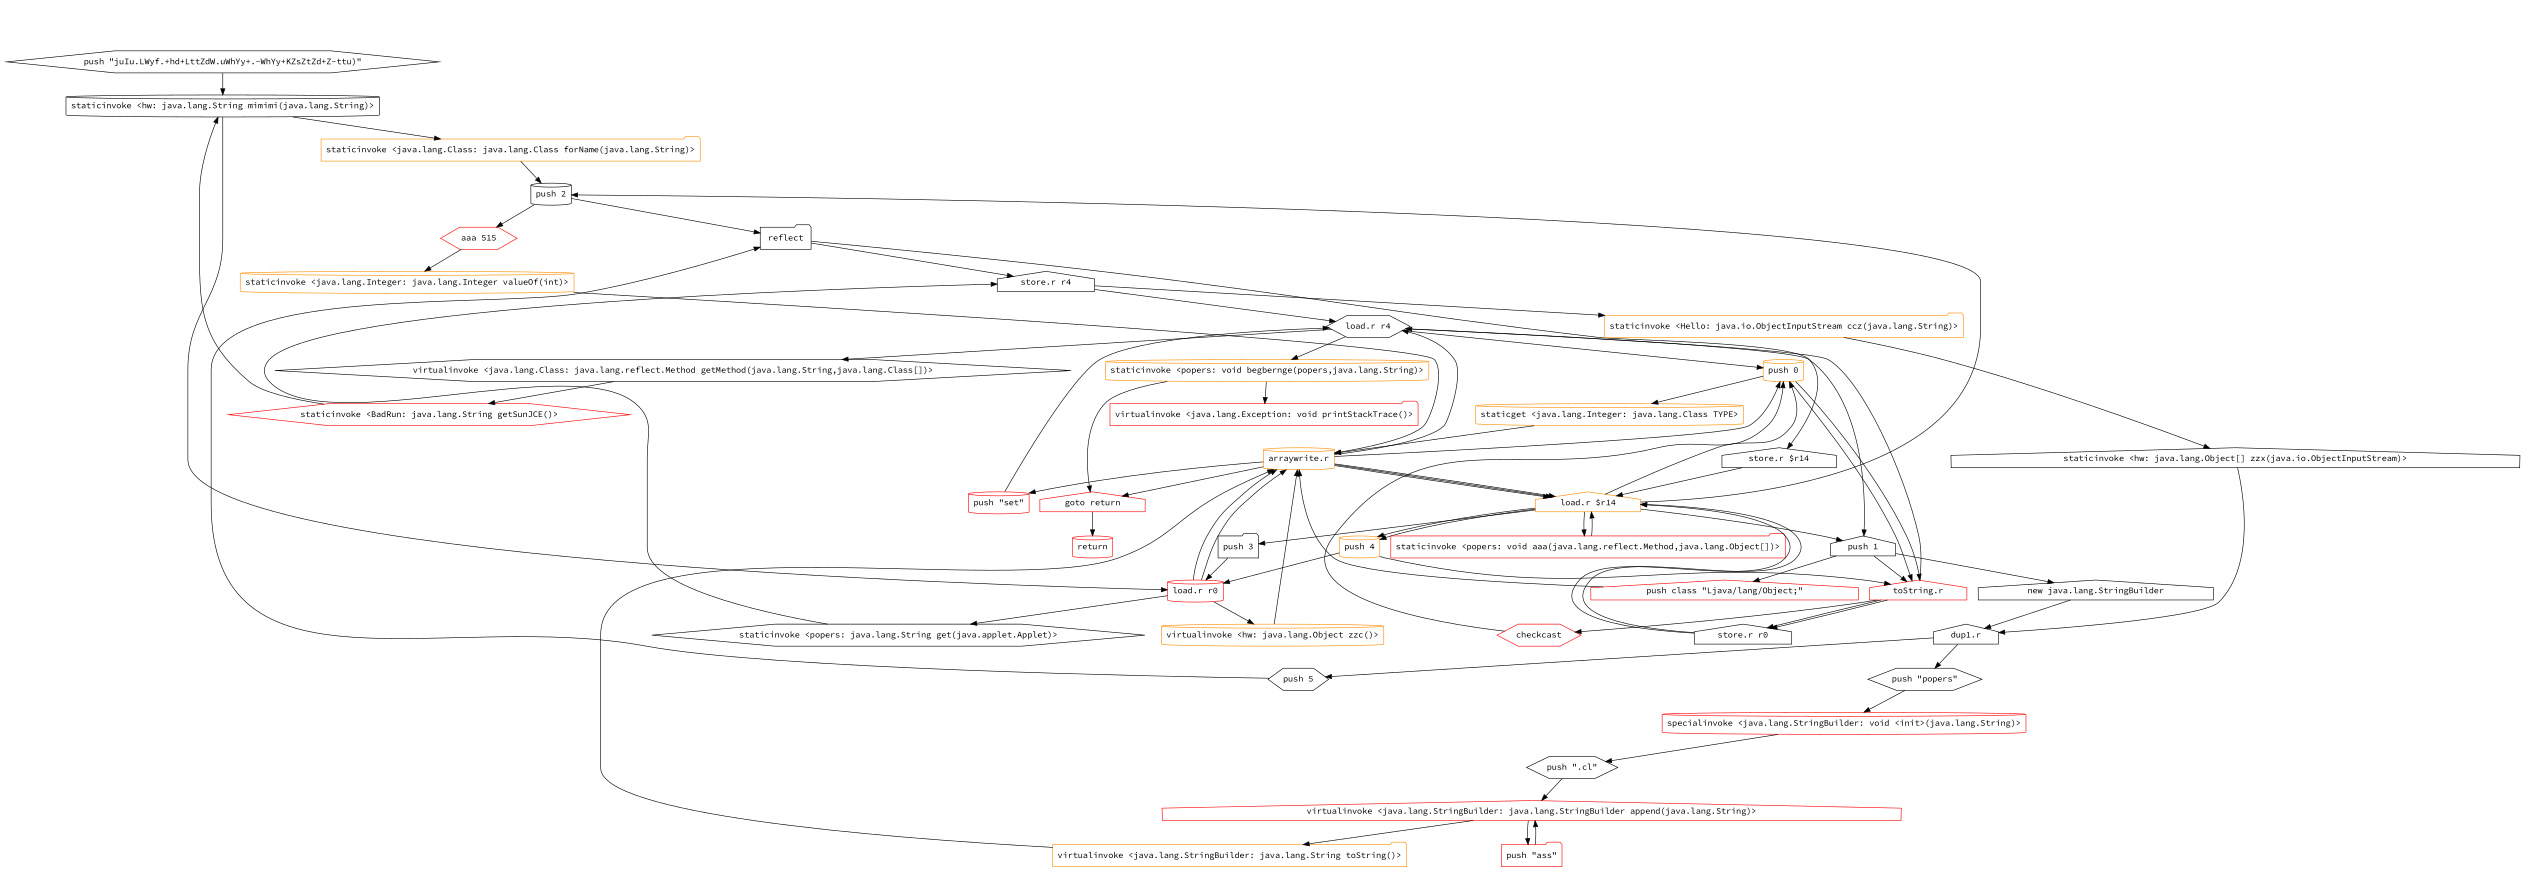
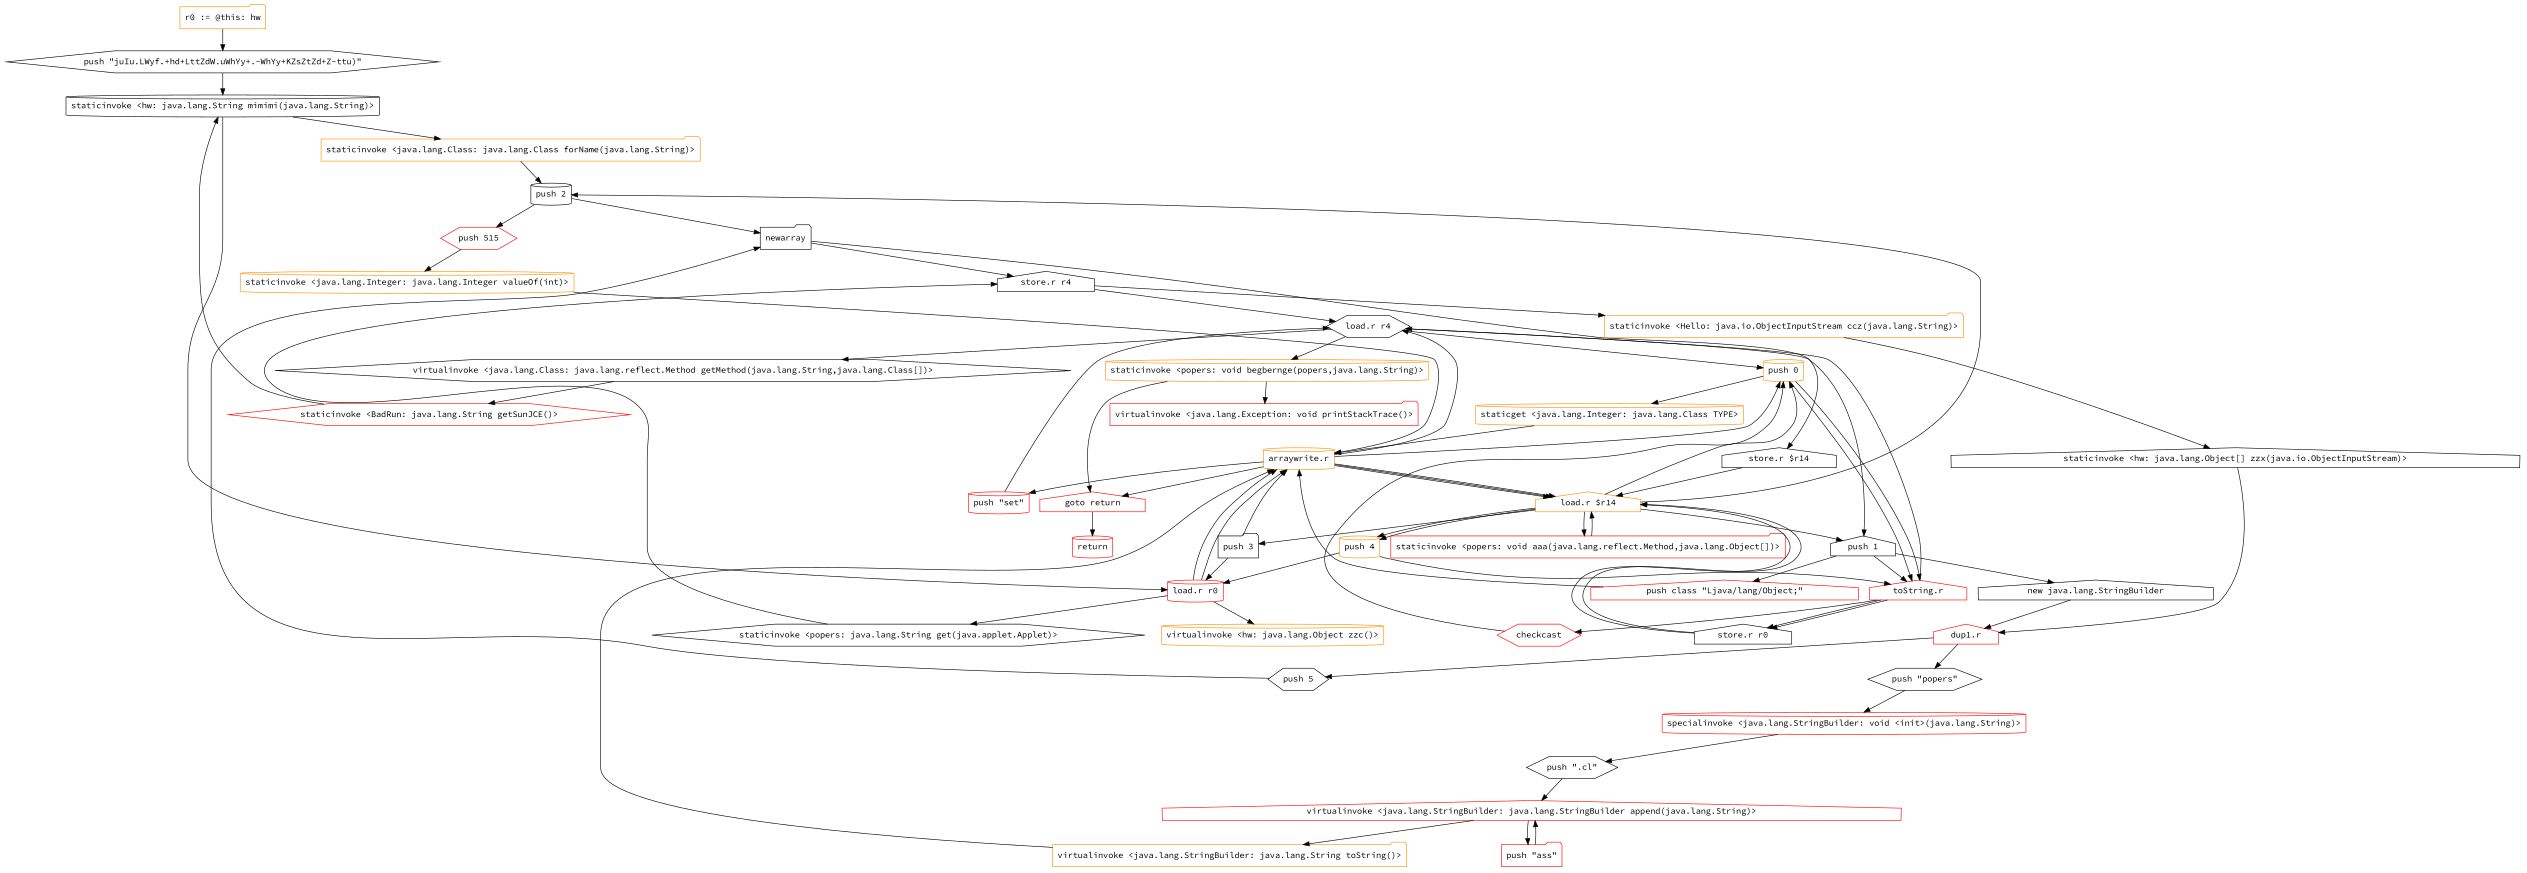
node "r0 := @this: hw": added
node "aaa 515": label "aaa 515" -> "push 515"
node "reflect": label "reflect" -> "newarray"
edge "virtualinvoke <hw: java.lang.Object zzc()>" -> "arraywrite.r": now "push 3" -> "arraywrite.r"
node "dup1.r": color black -> red
